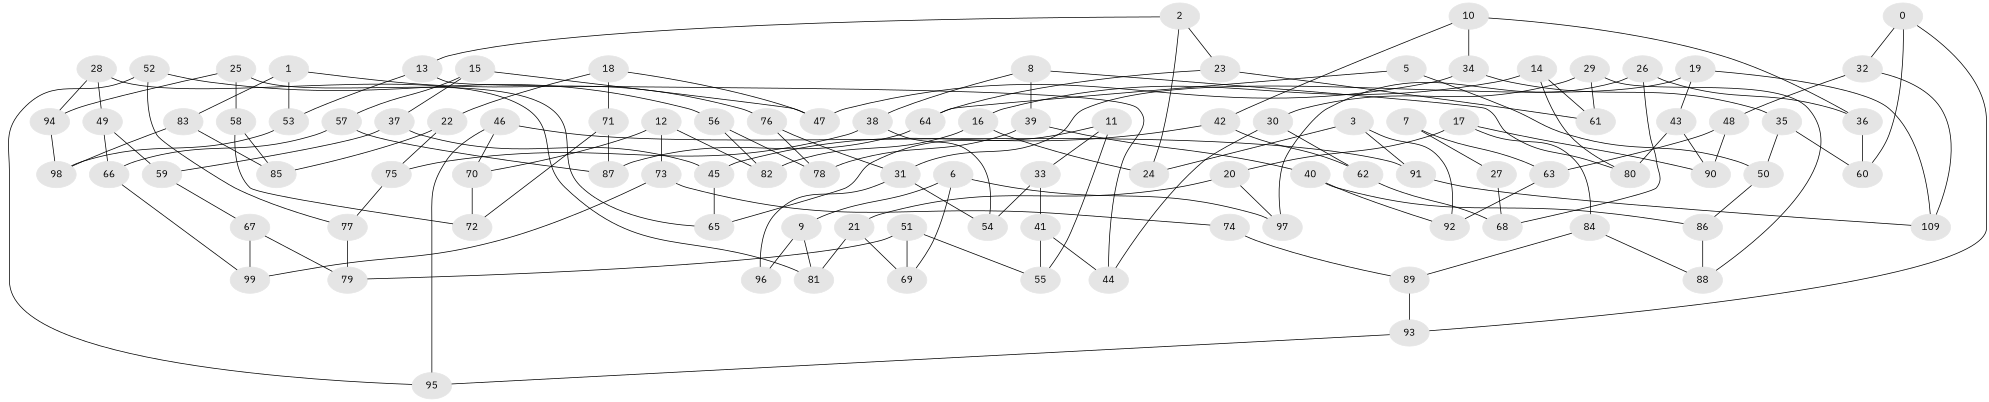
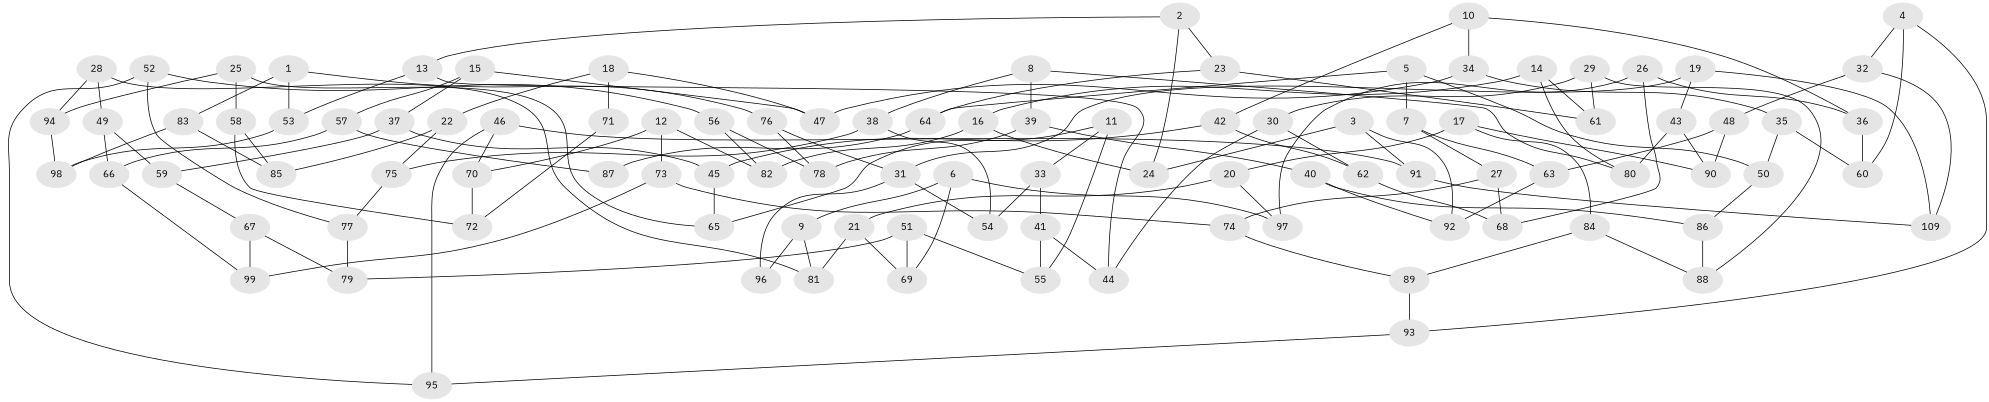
node "0": label "0" -> "4"
edge "5" -- "7": added
edge "71" -- "87": removed
edge "27" -- "74": added
